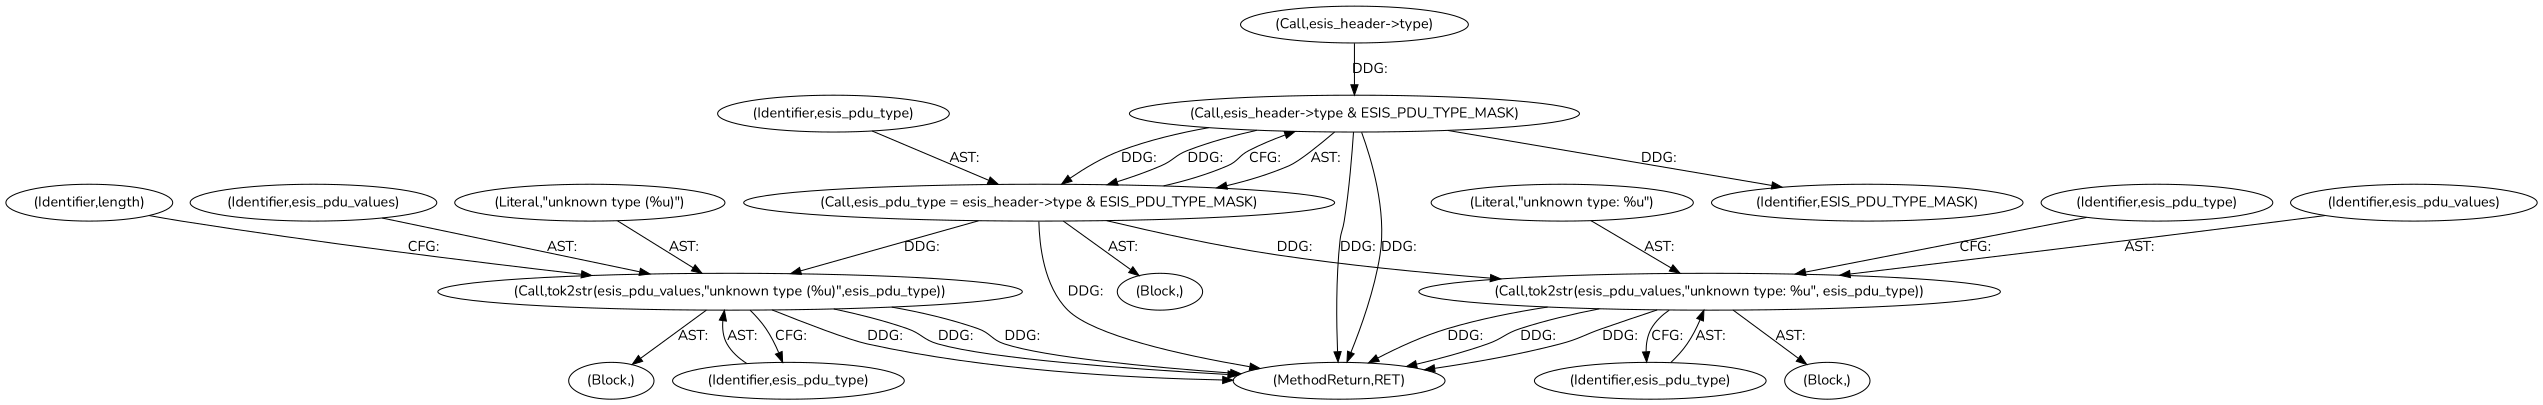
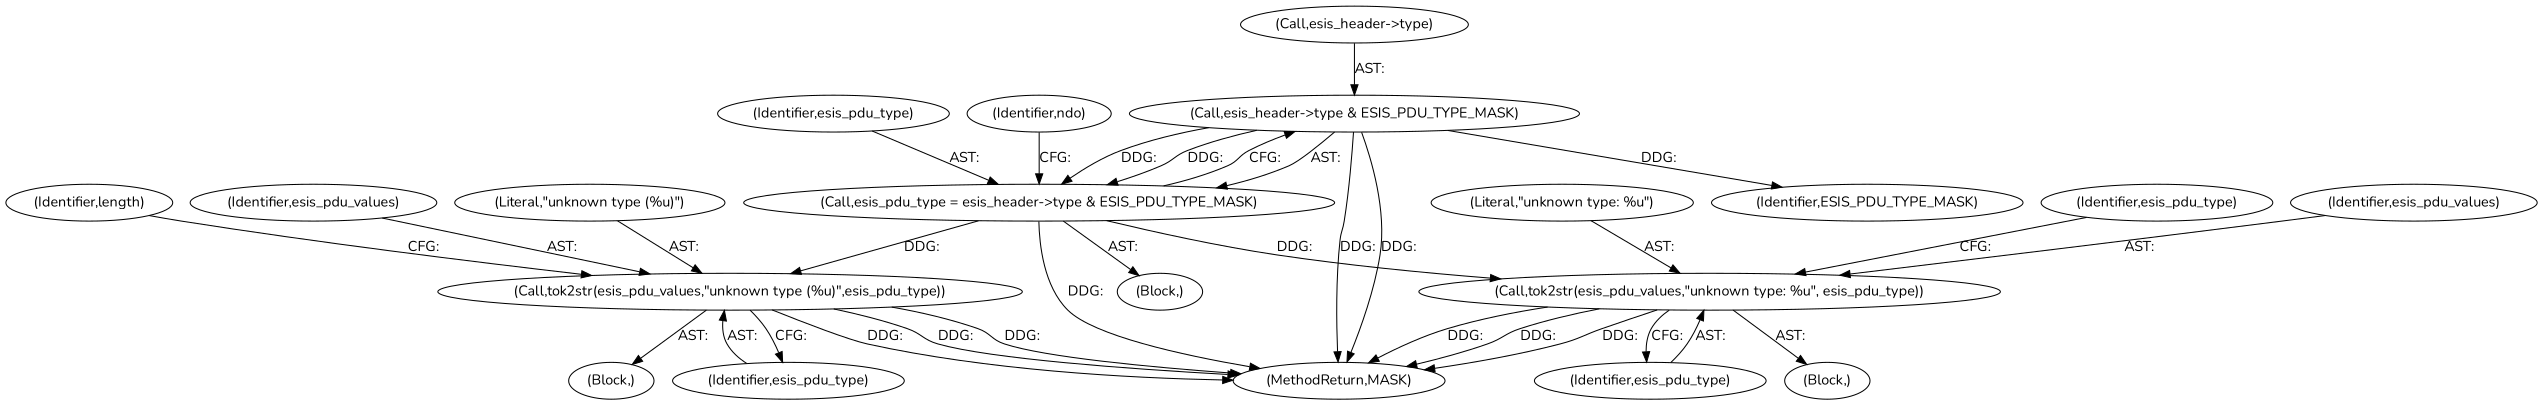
edge "(Call,esis_header->type)" -> "(Call,esis_header->type & ESIS_PDU_TYPE_MASK)": label "DDG: " -> "AST: "
node "(Identifier,ndo)": added
node "(MethodReturn,RET)": label "(MethodReturn,RET)" -> "(MethodReturn,MASK)"
